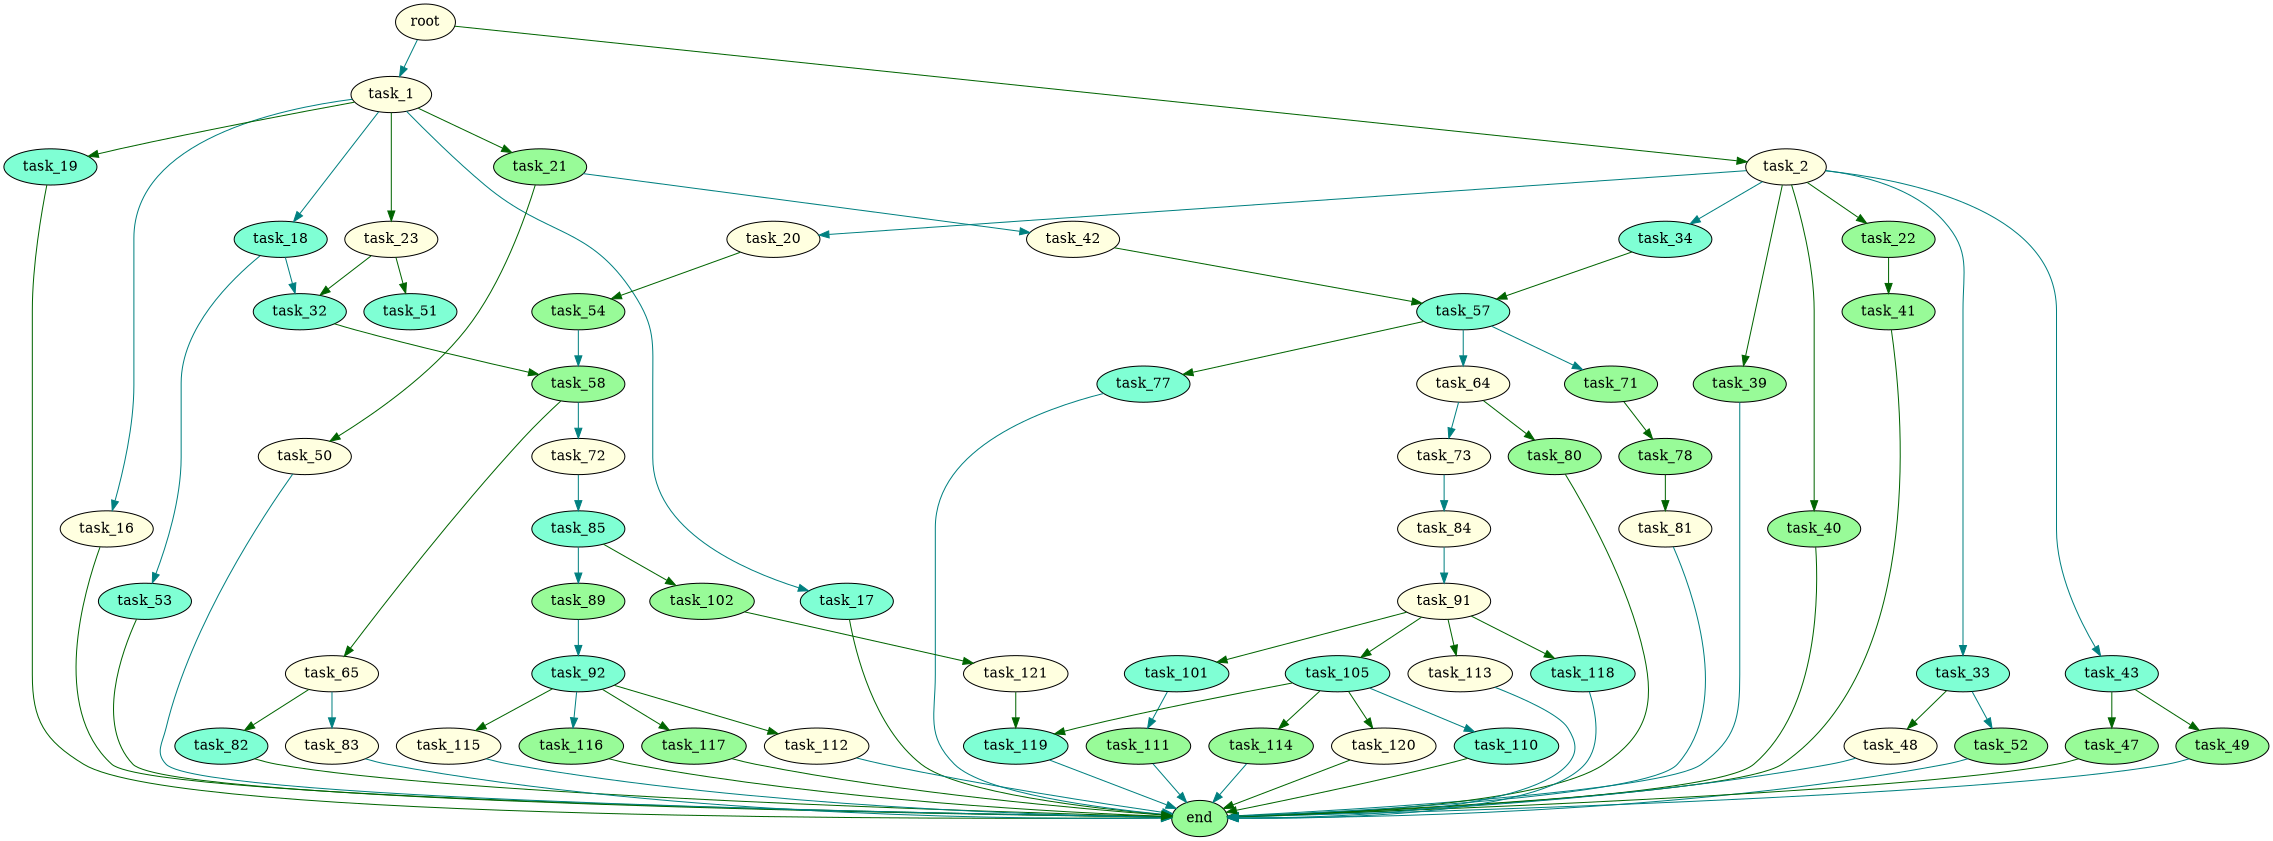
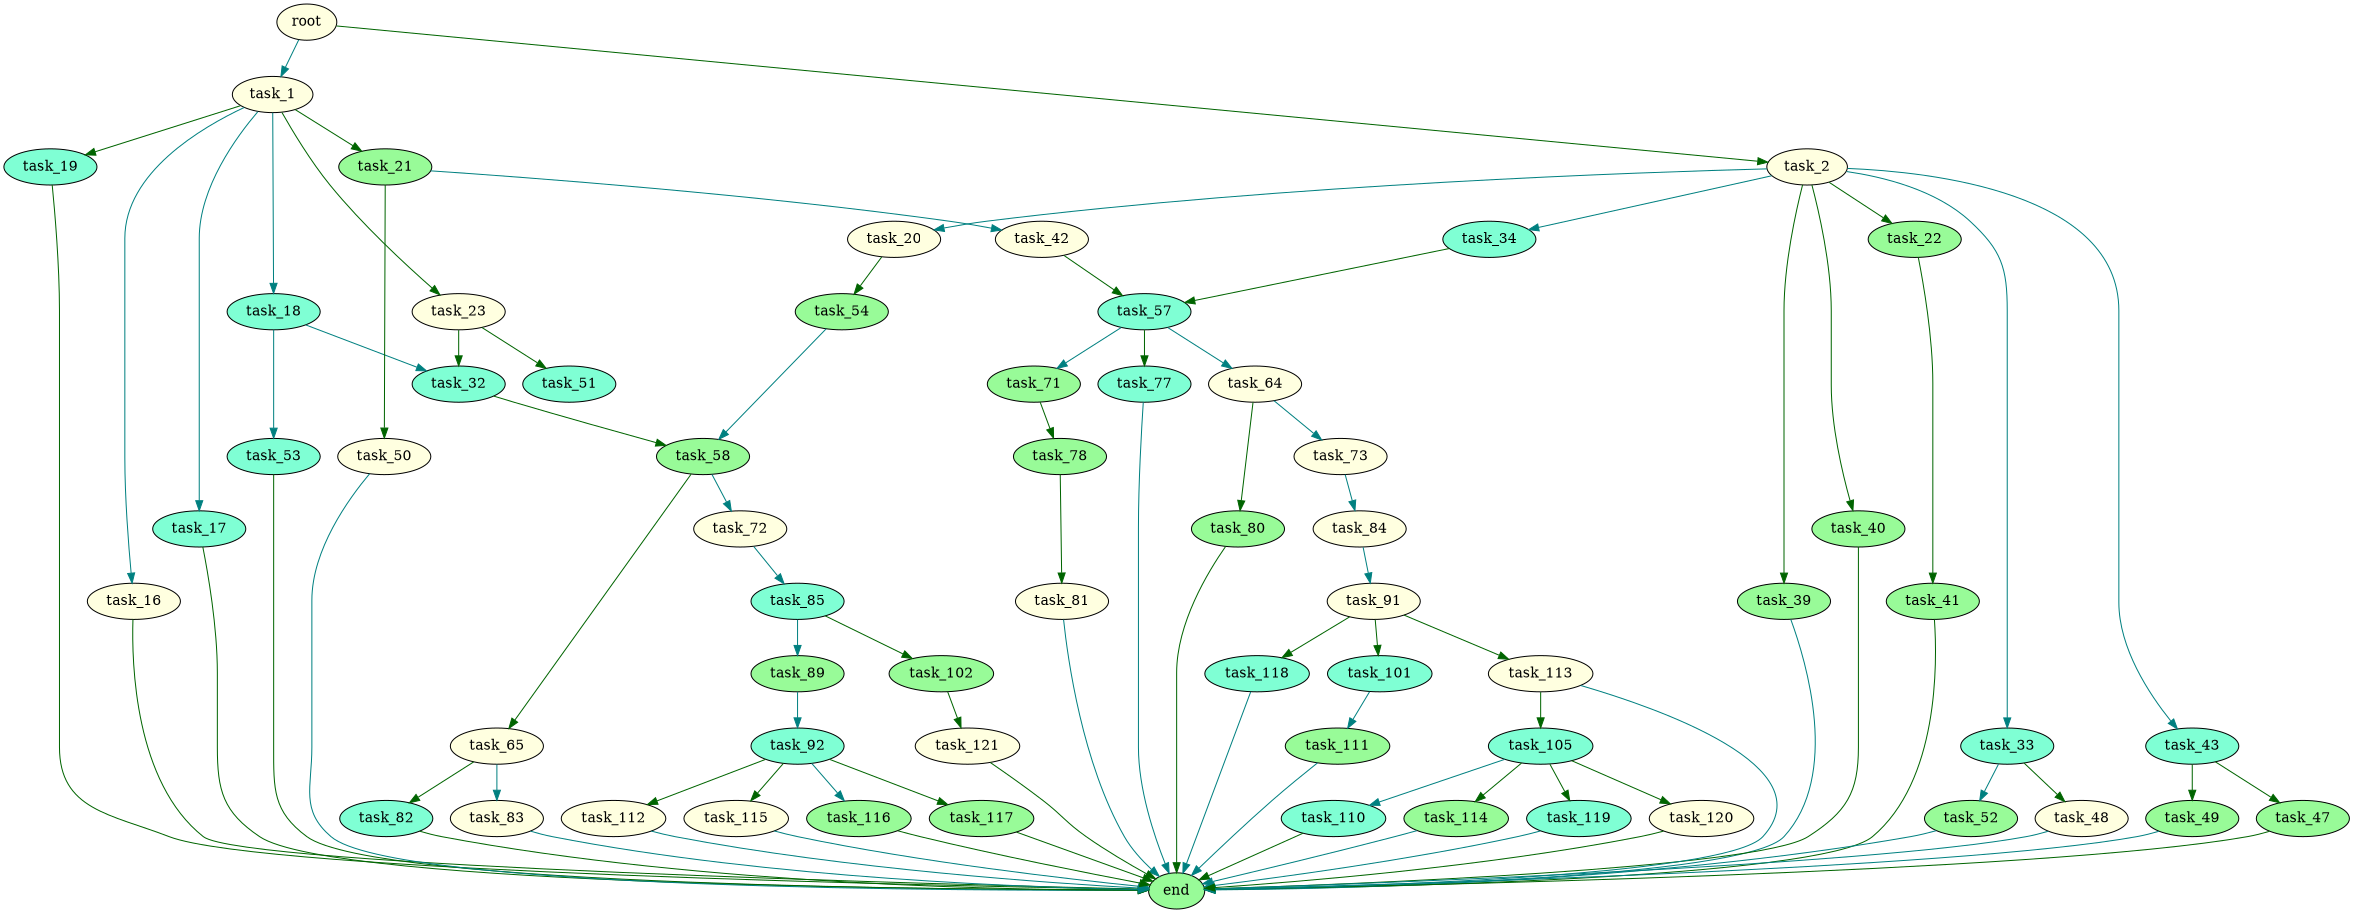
edge "task_91" -> "task_105": now "task_113" -> "task_105"
edge "task_121" -> "task_119": now "task_121" -> "end"
